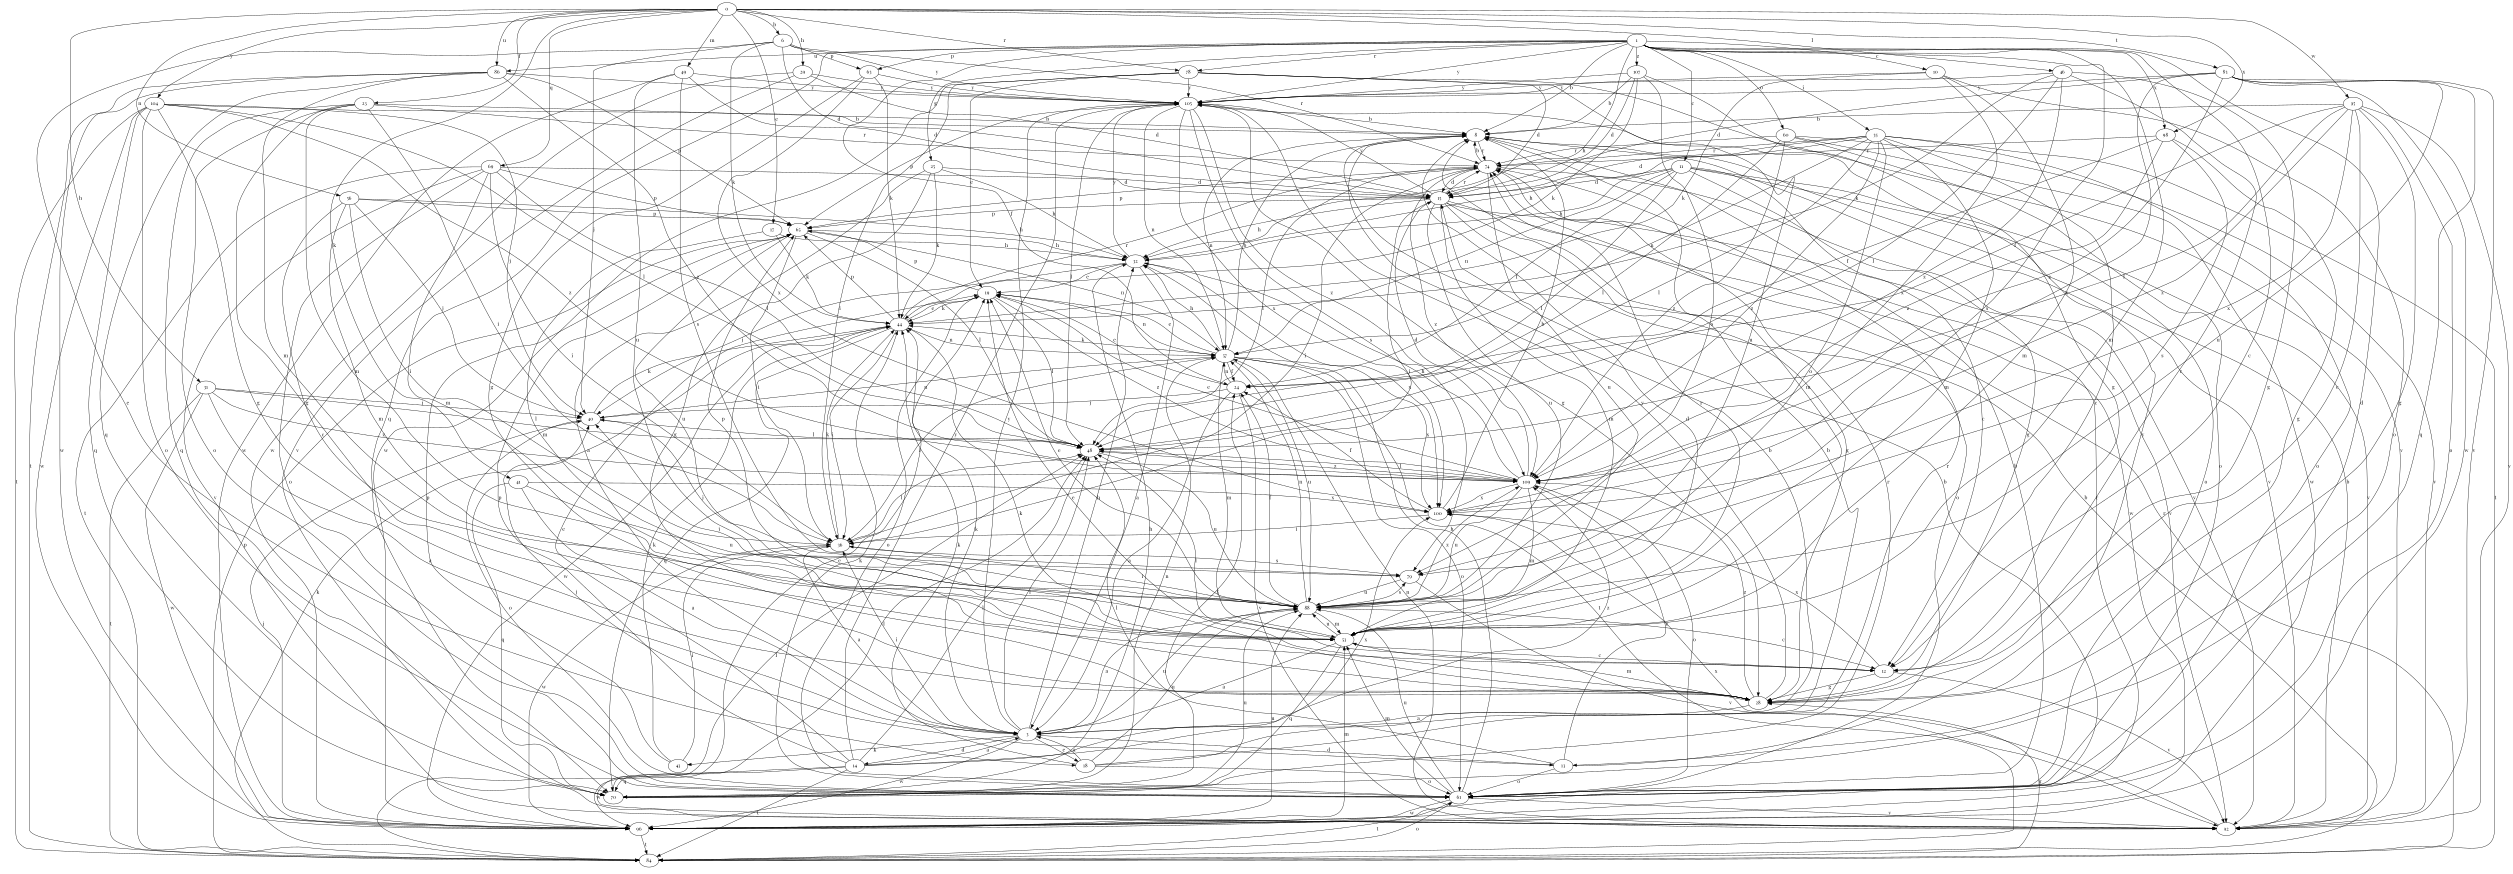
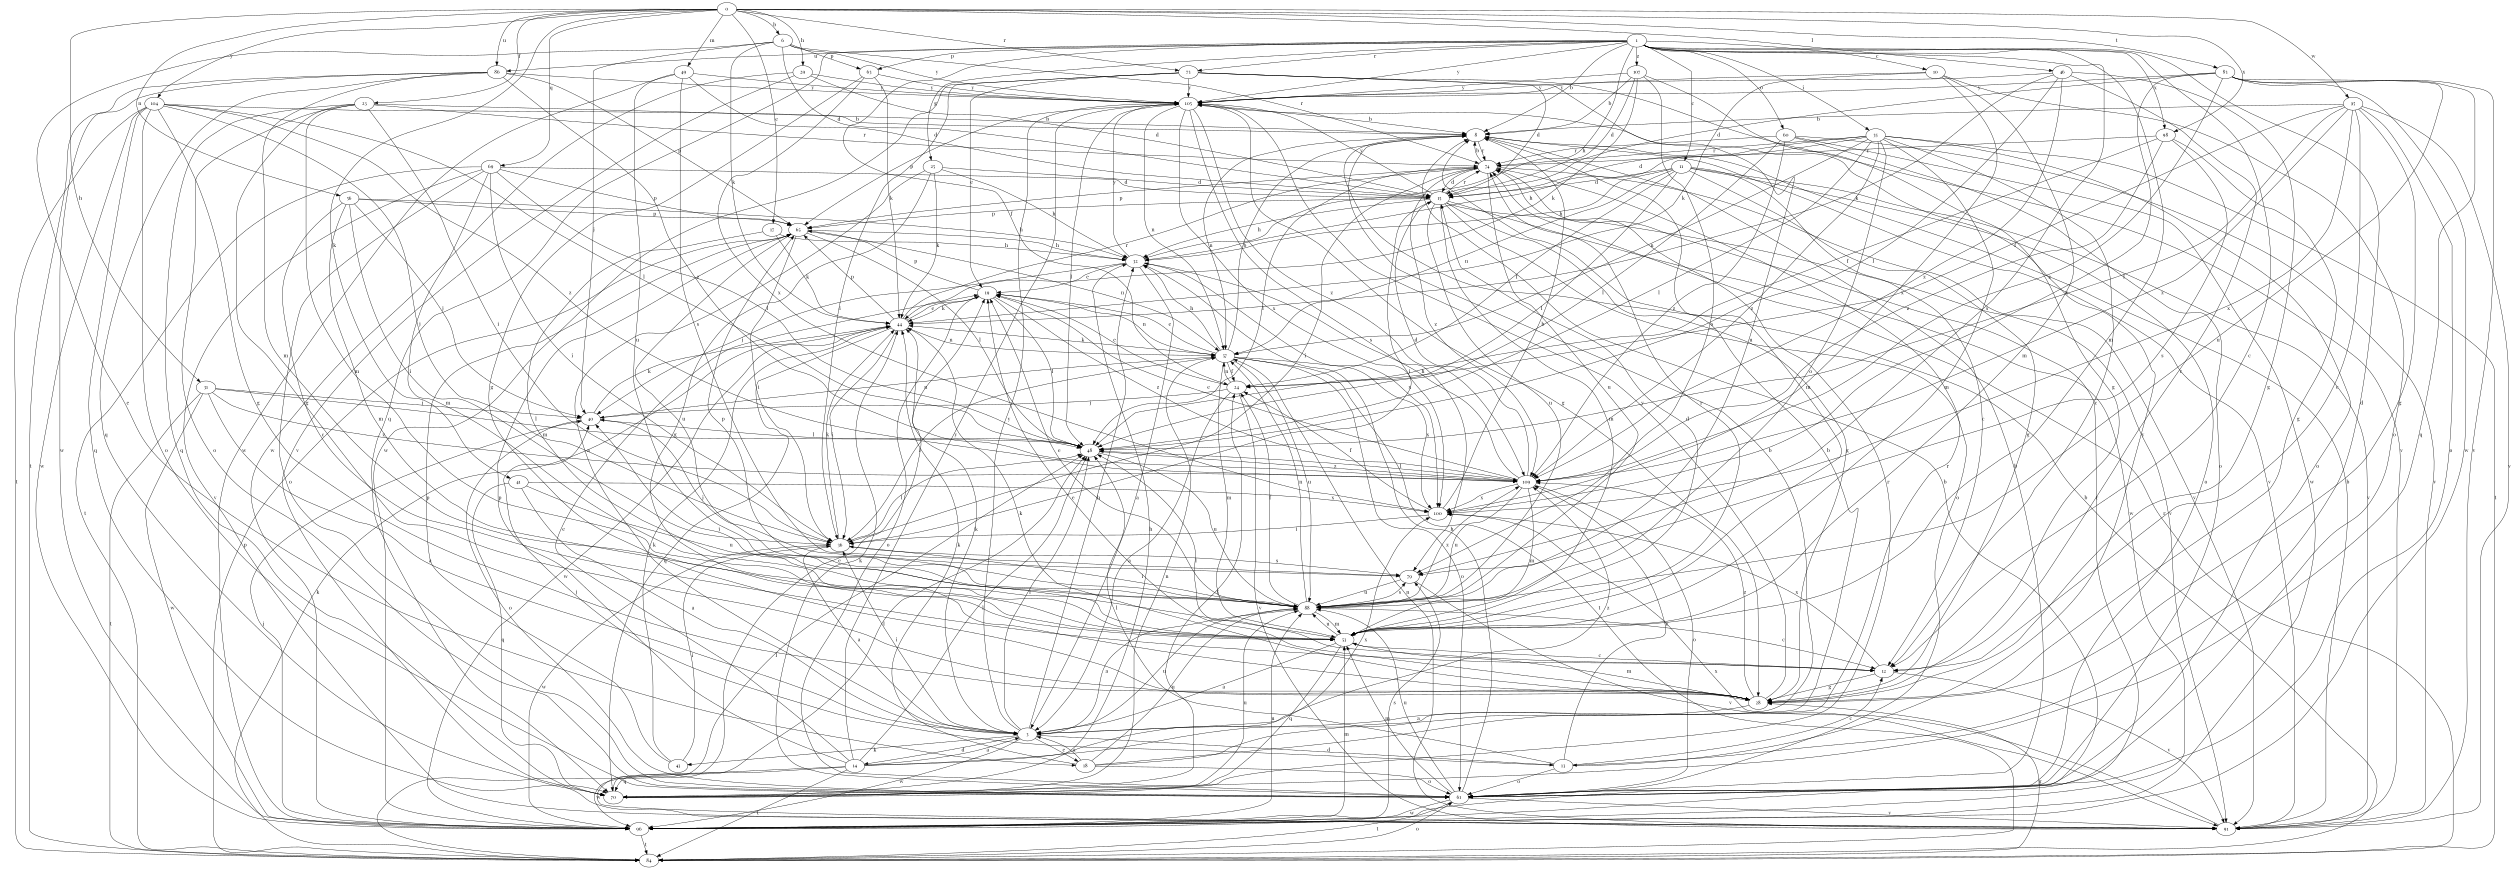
node "78": label "78" -> "73"
edge "104" -> "40": now "104" -> "36"
edge "13" -> "12": added, label "c"
edge "96" -> "79": added, label "s"
node "92": label "92" -> "91"
